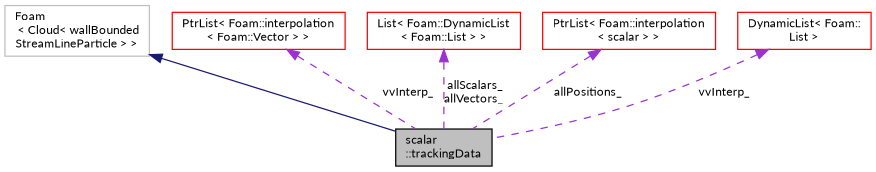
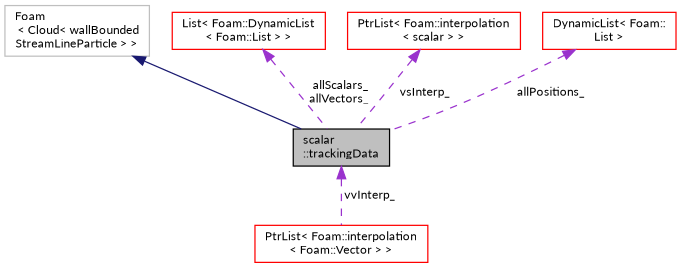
edge "scalar ::trackingData" -> "PtrList< Foam::interpolation < Foam::Vector > >": reversed
edge "scalar ::trackingData" -> "PtrList< Foam::interpolation < scalar > >": label " allPositions_" -> " vsInterp_"
edge "scalar ::trackingData" -> "DynamicList< Foam:: List >": label " vvInterp_" -> " allPositions_"
